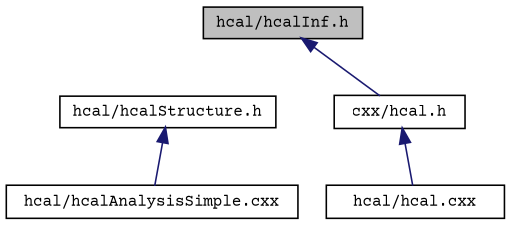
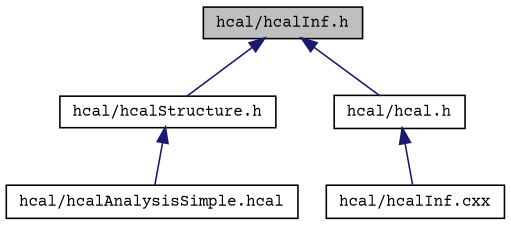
edge "hcal/hcalStructure.h" -> "hcal/hcalInf.h": added
node "cxx/hcal.h": label "cxx/hcal.h" -> "hcal/hcal.h"
node "hcal/hcalAnalysisSimple.cxx": label "hcal/hcalAnalysisSimple.cxx" -> "hcal/hcalAnalysisSimple.hcal"
node "hcal/hcal.cxx": label "hcal/hcal.cxx" -> "hcal/hcalInf.cxx"
